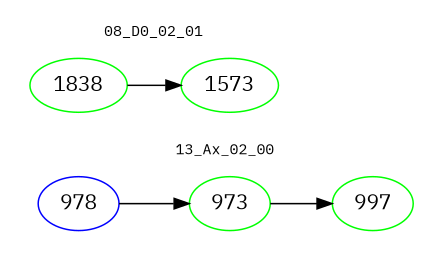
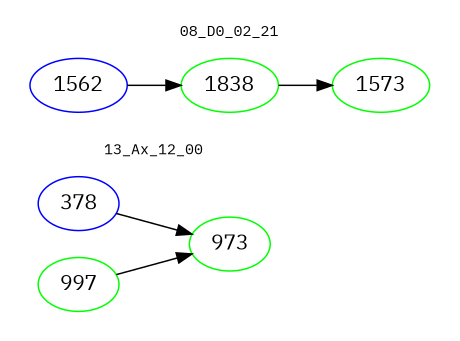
cluster "08_D0_02_01": label "08_D0_02_01" -> "08_D0_02_21"
node "1562": added
cluster "13_Ax_02_00": label "13_Ax_02_00" -> "13_Ax_12_00"
node "978": label "978" -> "378"
edge "973" -> "997": reversed
